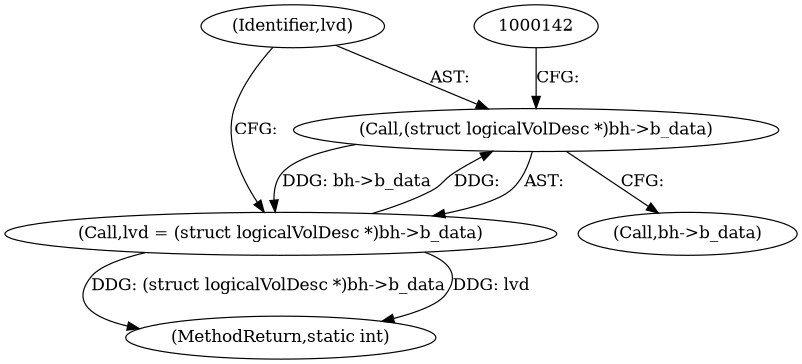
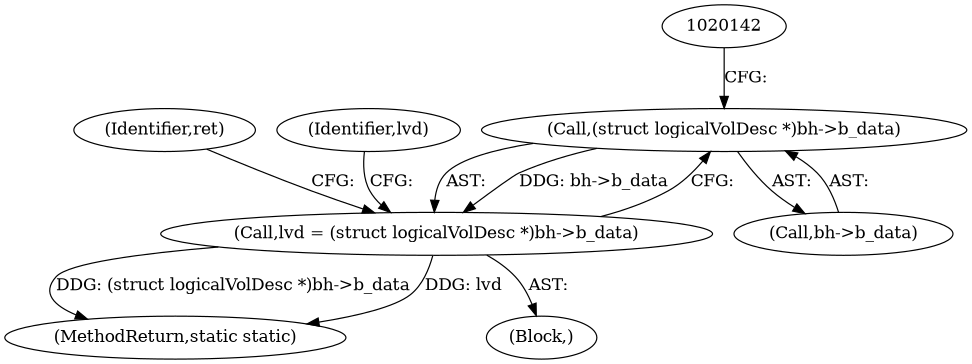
node "1000142": label "1000142" -> "1020142"
edge "(Identifier,lvd)" -> "(Call,(struct logicalVolDesc *)bh->b_data)": now "(Call,bh->b_data)" -> "(Call,(struct logicalVolDesc *)bh->b_data)"
node "(Identifier,ret)": added
edge "(Call,lvd = (struct logicalVolDesc *)bh->b_data)" -> "(Call,(struct logicalVolDesc *)bh->b_data)": label "DDG: " -> "CFG: "
edge "(Call,(struct logicalVolDesc *)bh->b_data)" -> "(Call,bh->b_data)": label "CFG: " -> "AST: "
node "(MethodReturn,static int)": label "(MethodReturn,static int)" -> "(MethodReturn,static static)"
node "(Block,)": added
